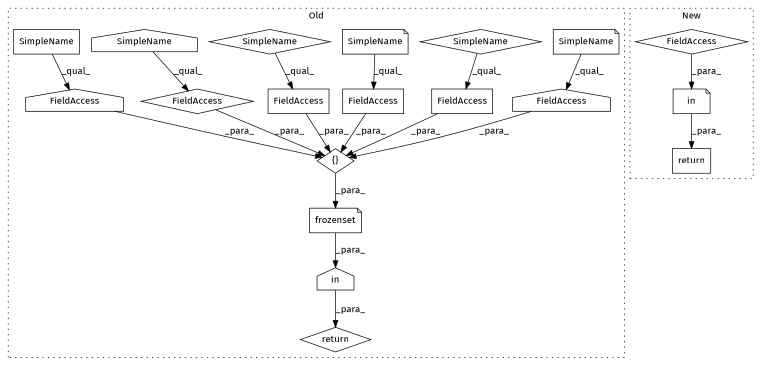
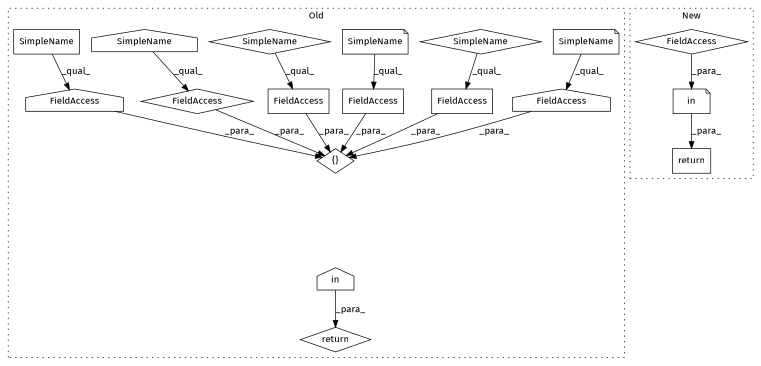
node "frozenset": removed
